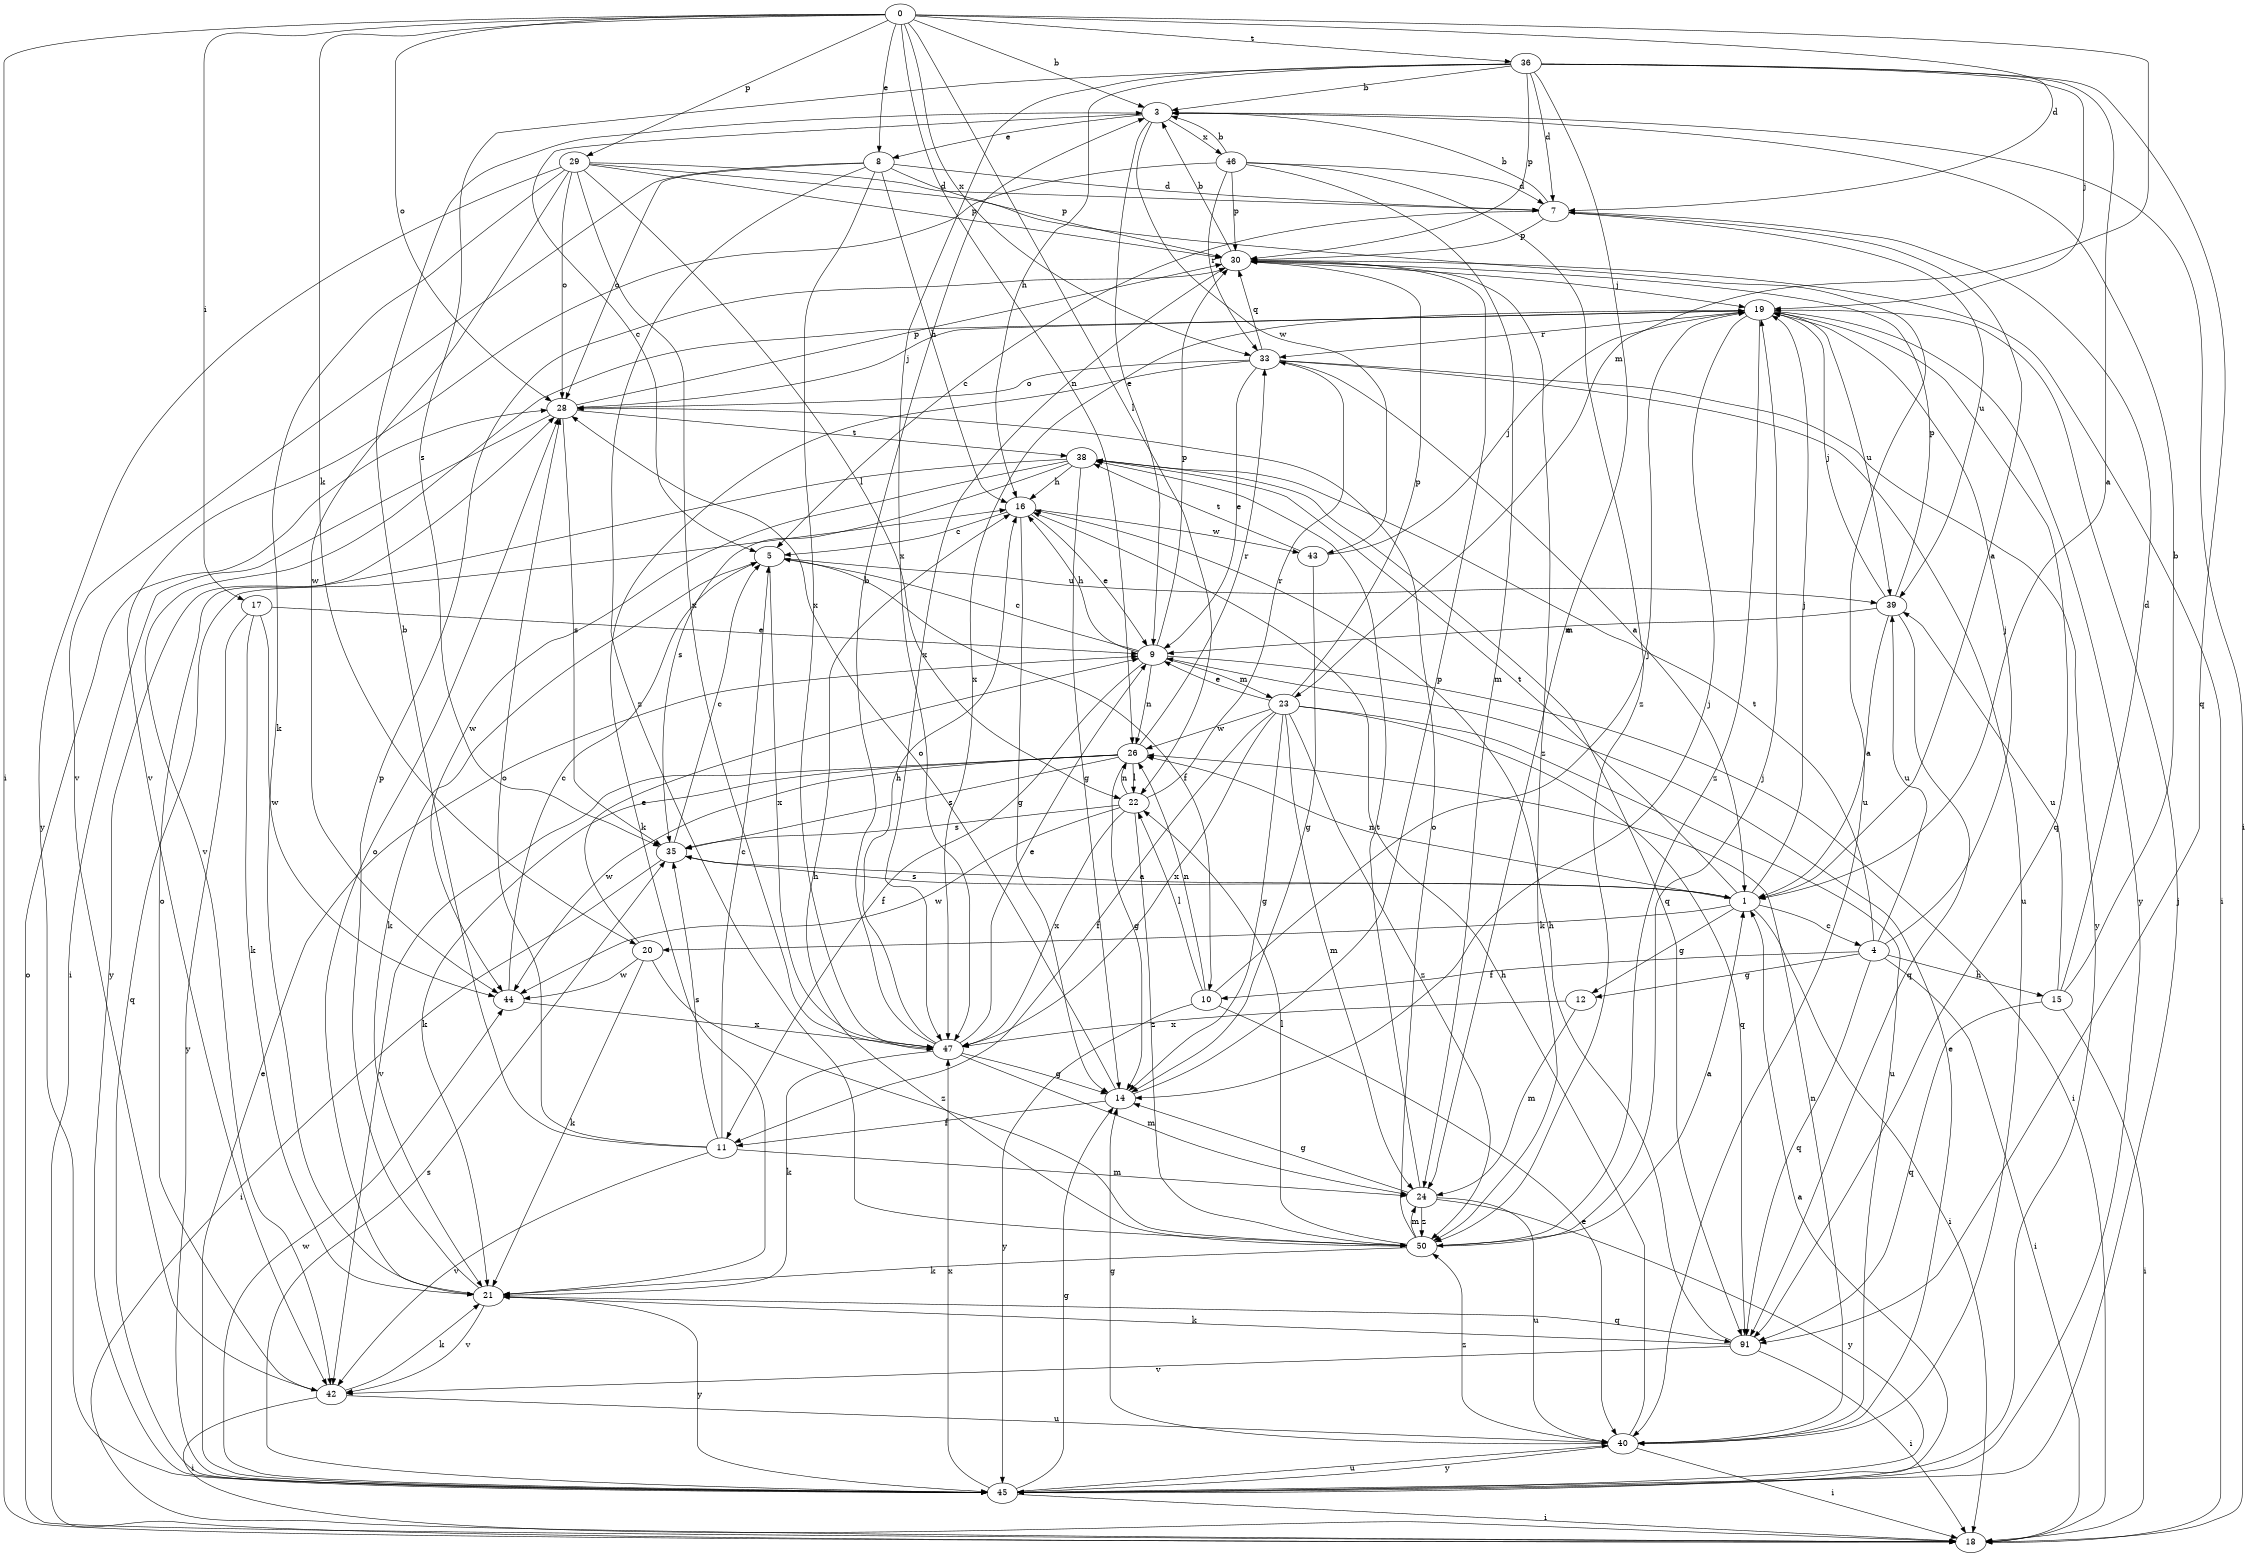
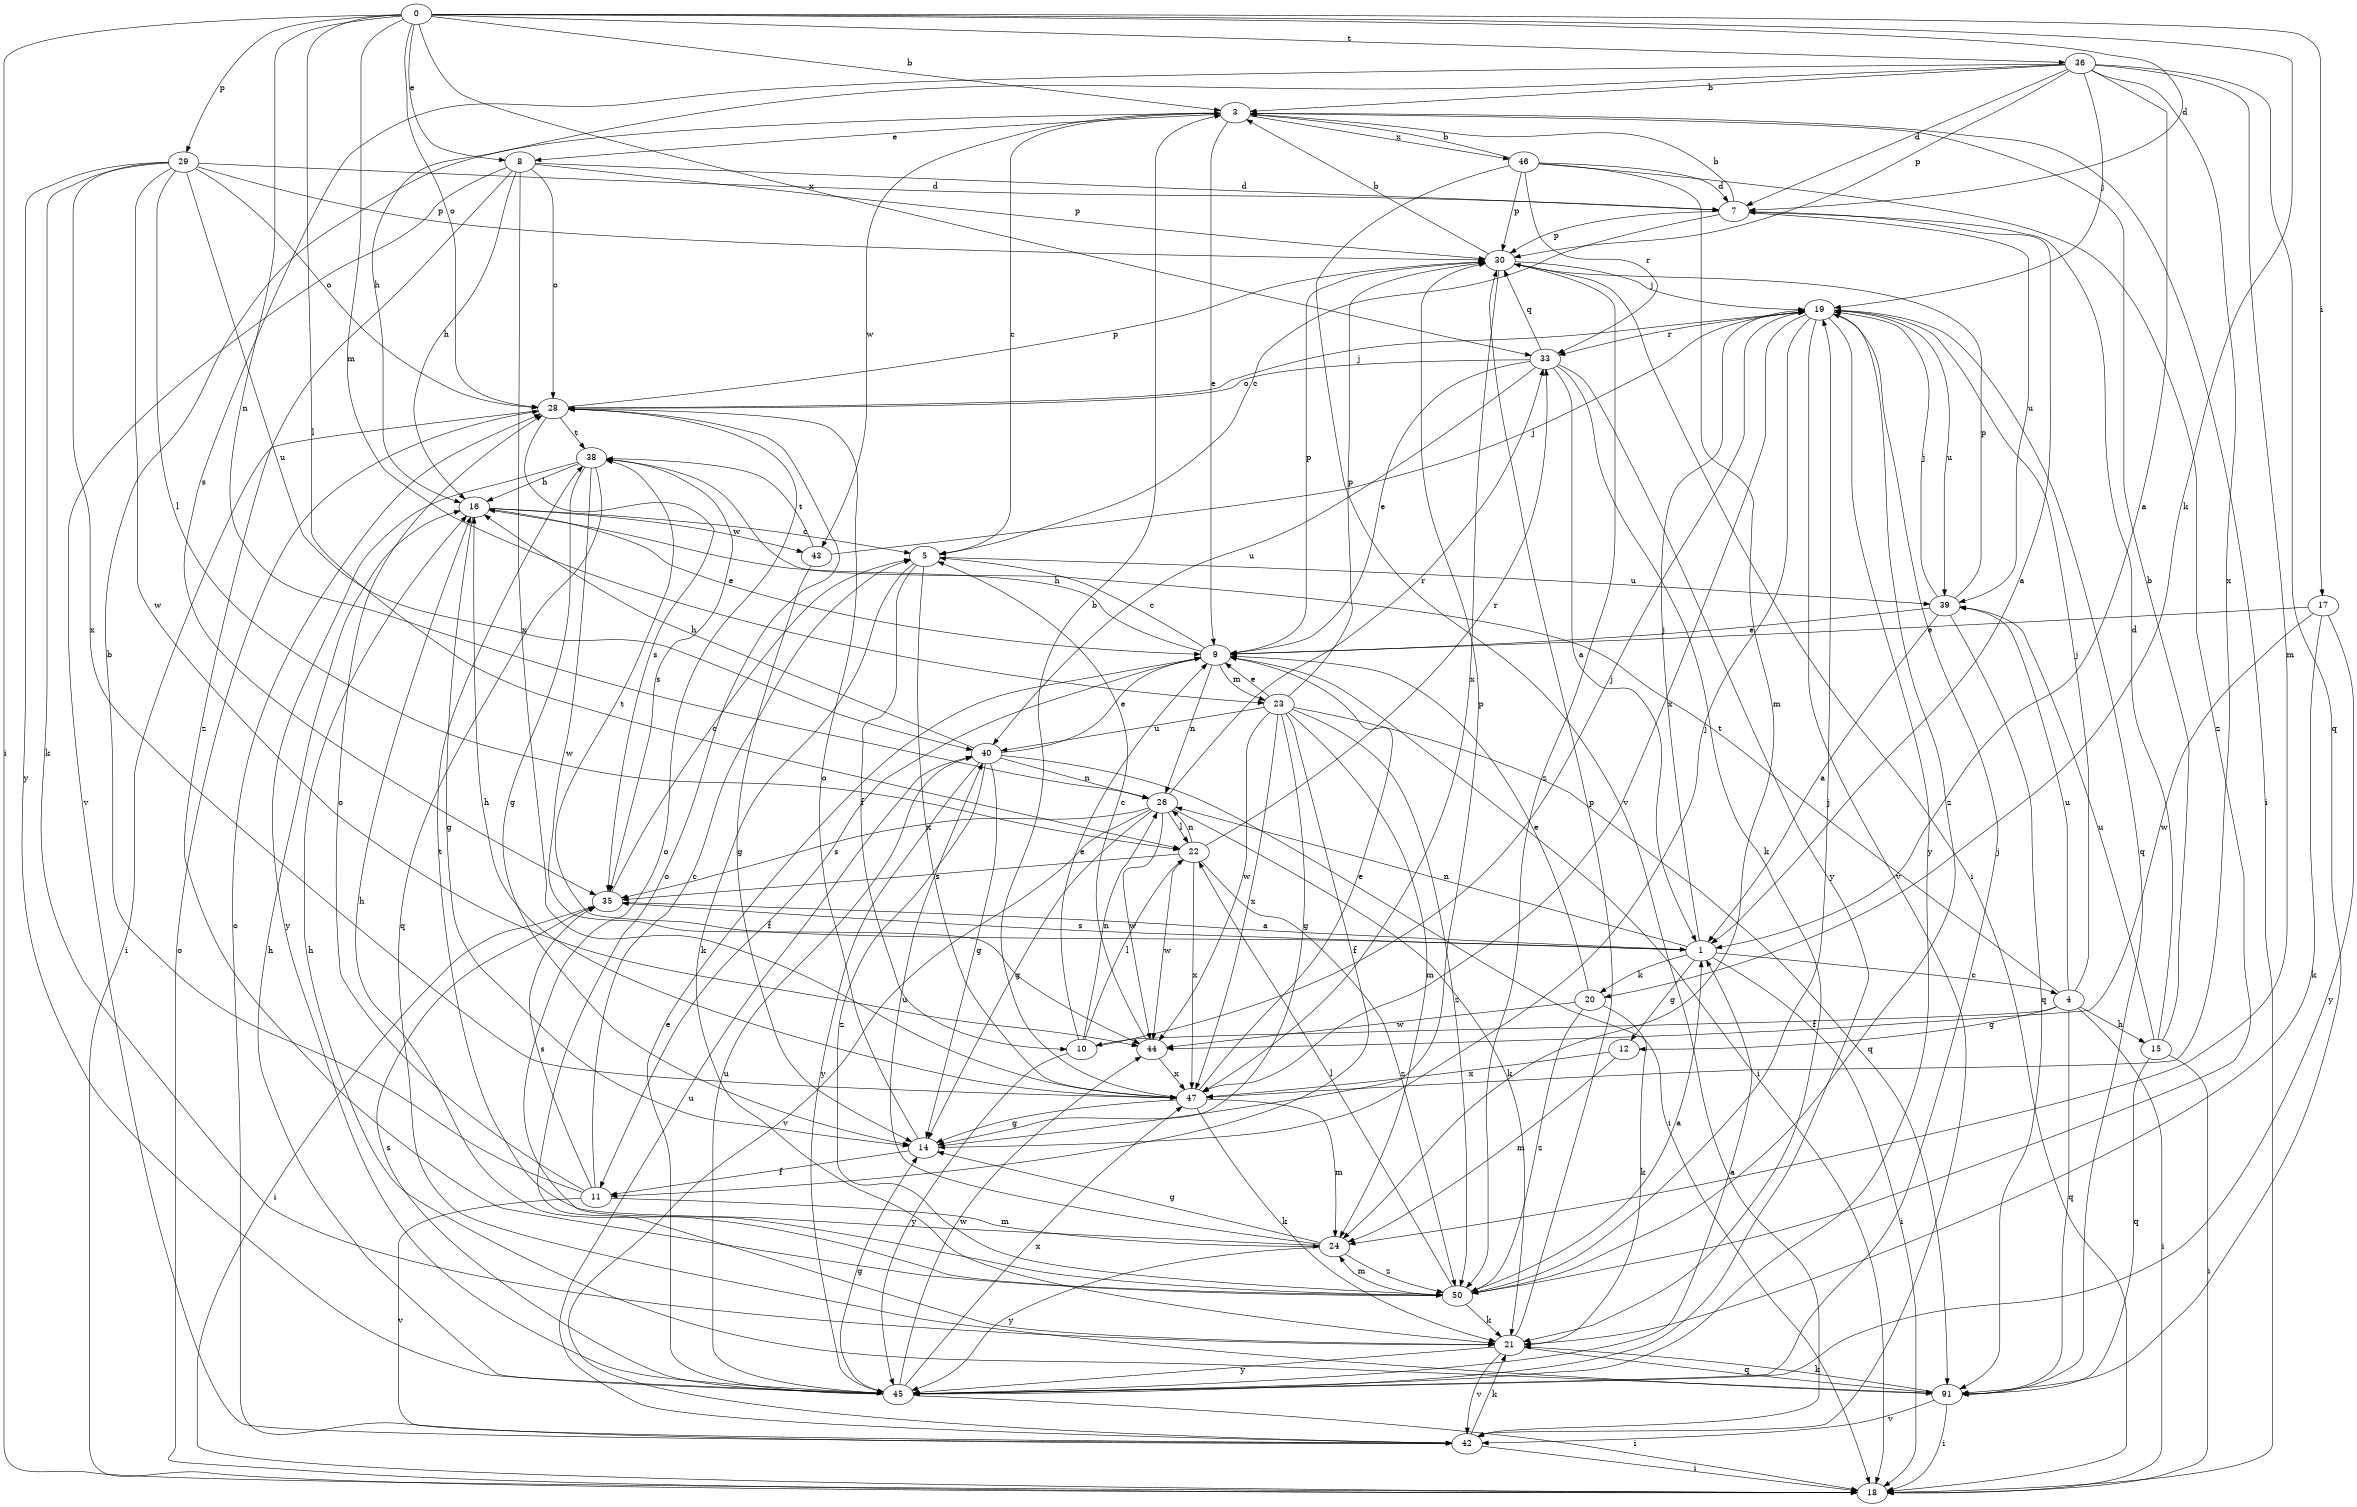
edge "23" -> "26": now "23" -> "44"
edge "45" -> "16": label "q" -> "h"
edge "10" -> "40": now "10" -> "9"
